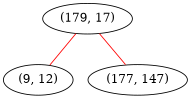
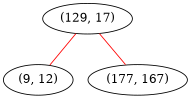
node "(179, 17)": label "(179, 17)" -> "(129, 17)"
node "(177, 147)": label "(177, 147)" -> "(177, 167)"
